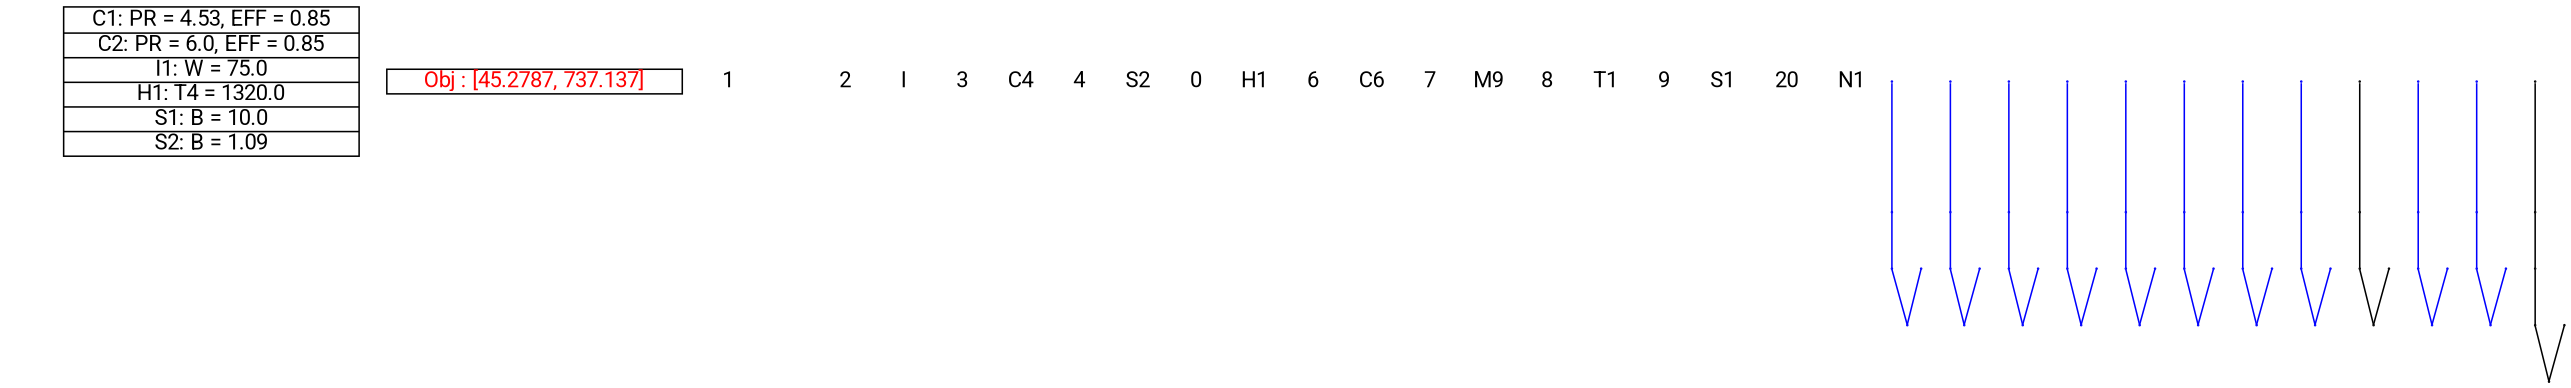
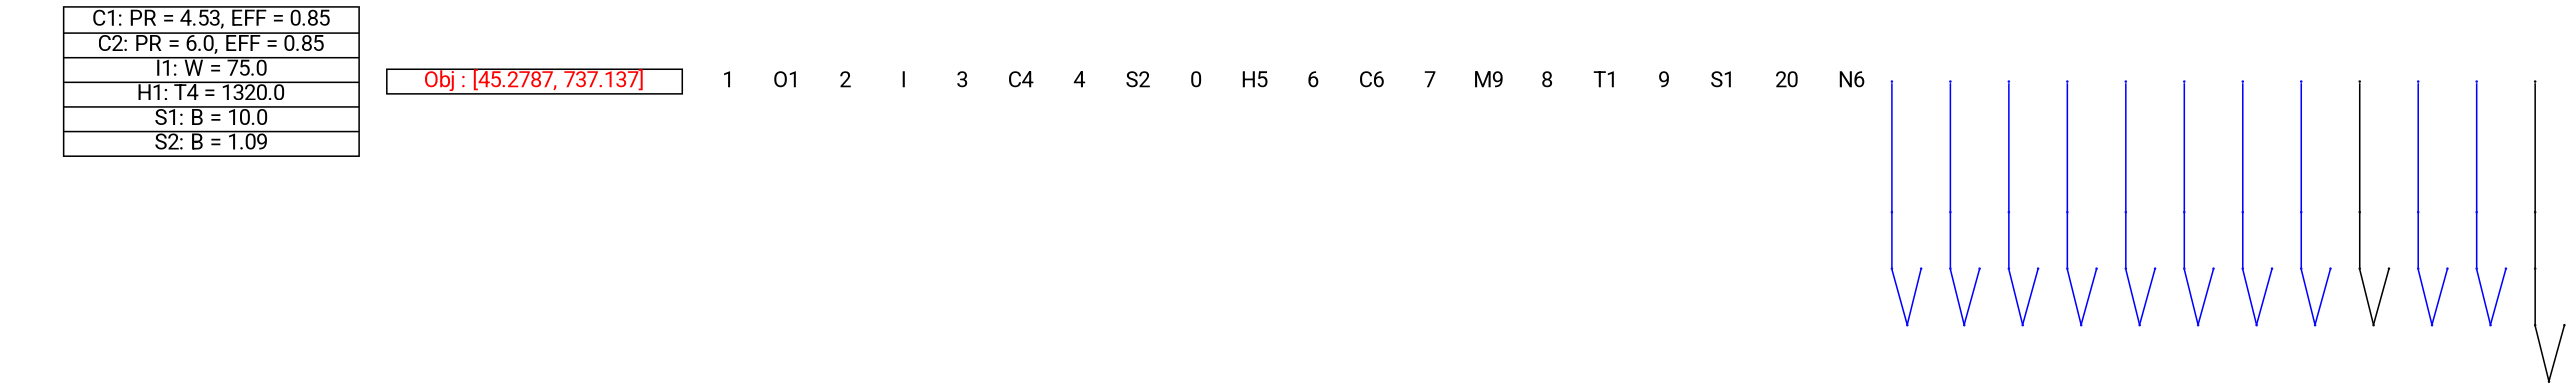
node "O1": added
node "H1": label "H1" -> "H5"
node "N1": label "N1" -> "N6"
